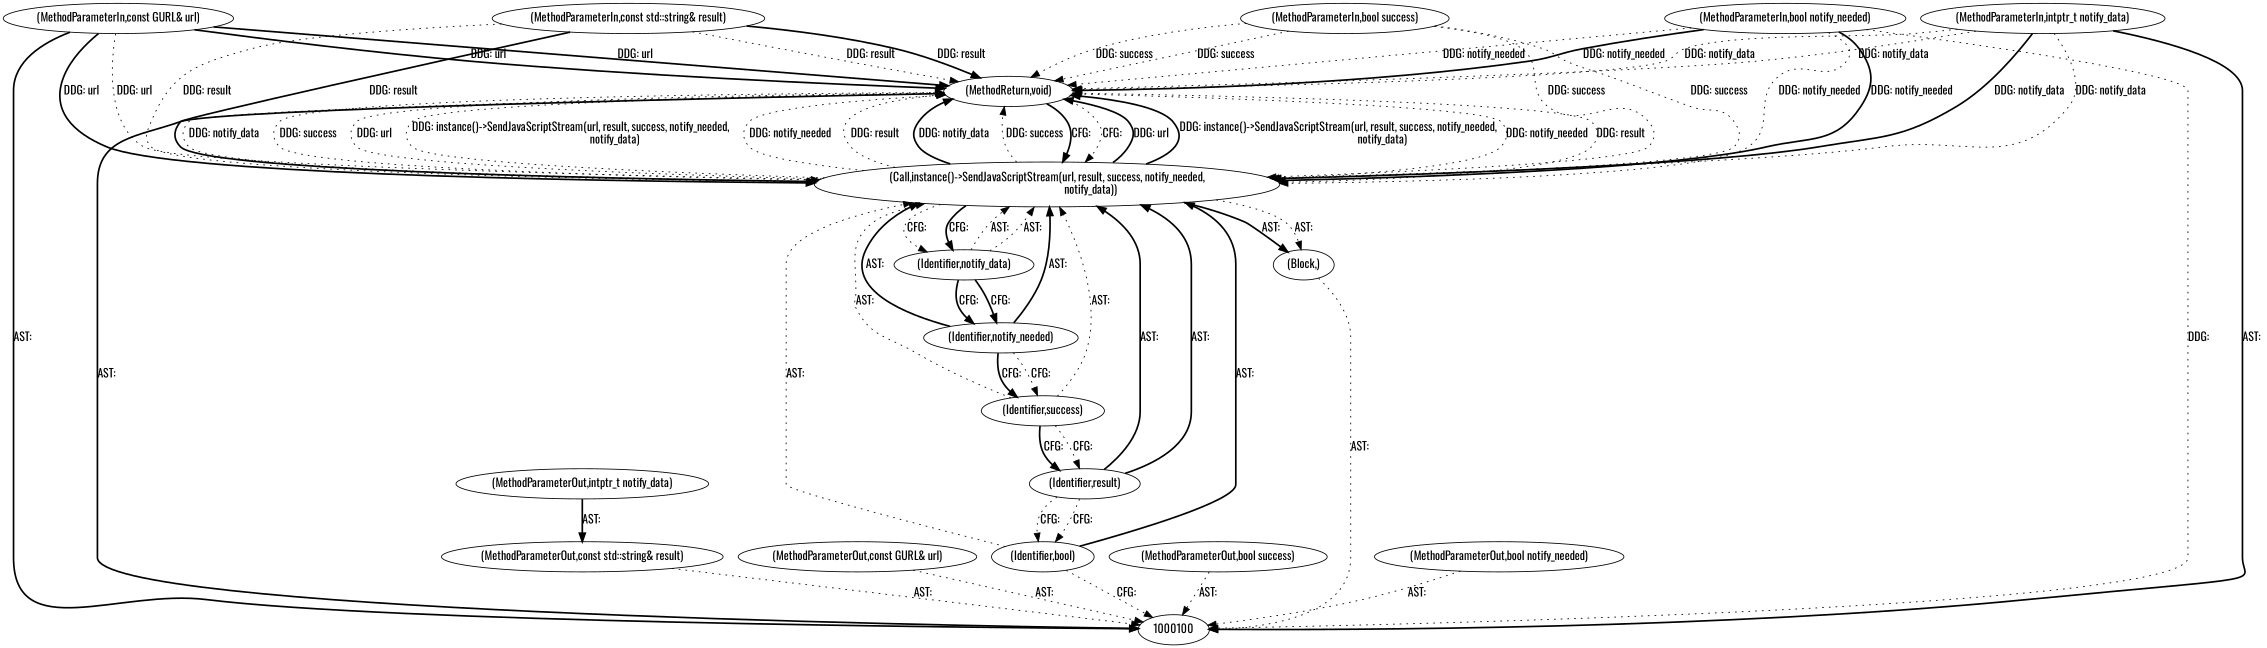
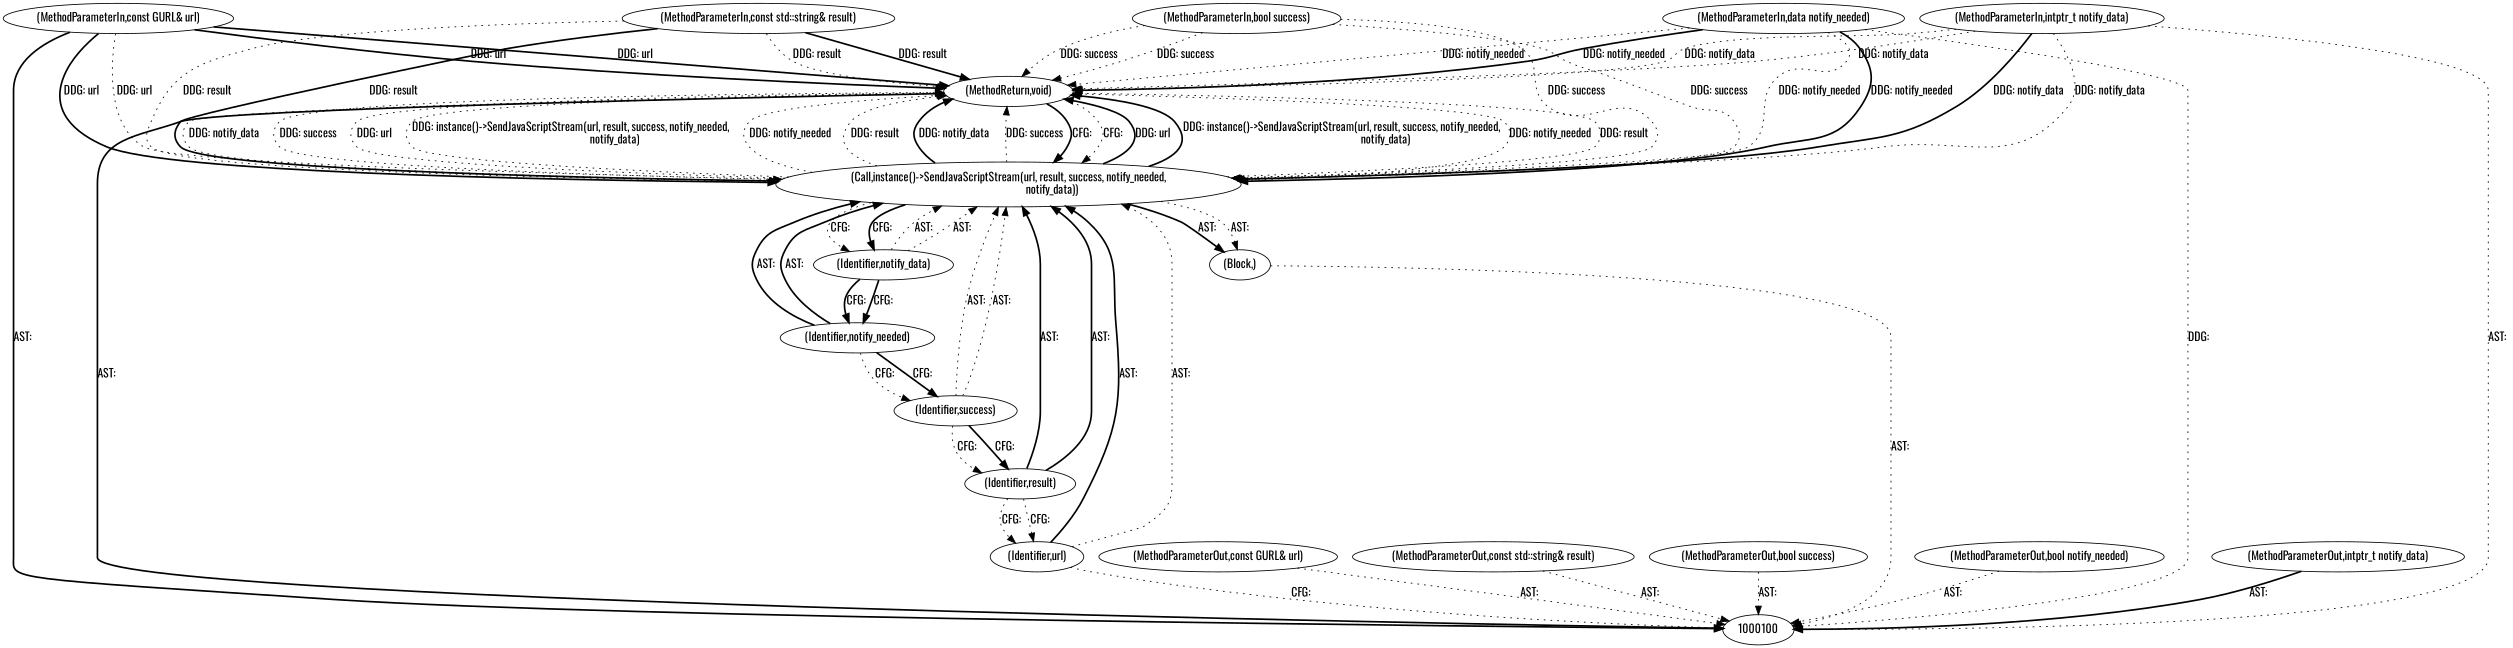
node "(MethodParameterIn,bool notify_needed)": label "(MethodParameterIn,bool notify_needed)" -> "(MethodParameterIn,data notify_needed)"
edge "(MethodParameterOut,intptr_t notify_data)" -> "(MethodParameterOut,const std::string& result)": now "(MethodParameterOut,intptr_t notify_data)" -> "1000100"
node "(Identifier,bool)": label "(Identifier,bool)" -> "(Identifier,url)"
edge "(MethodParameterIn,intptr_t notify_data)" -> "1000100": style bold -> dotted
